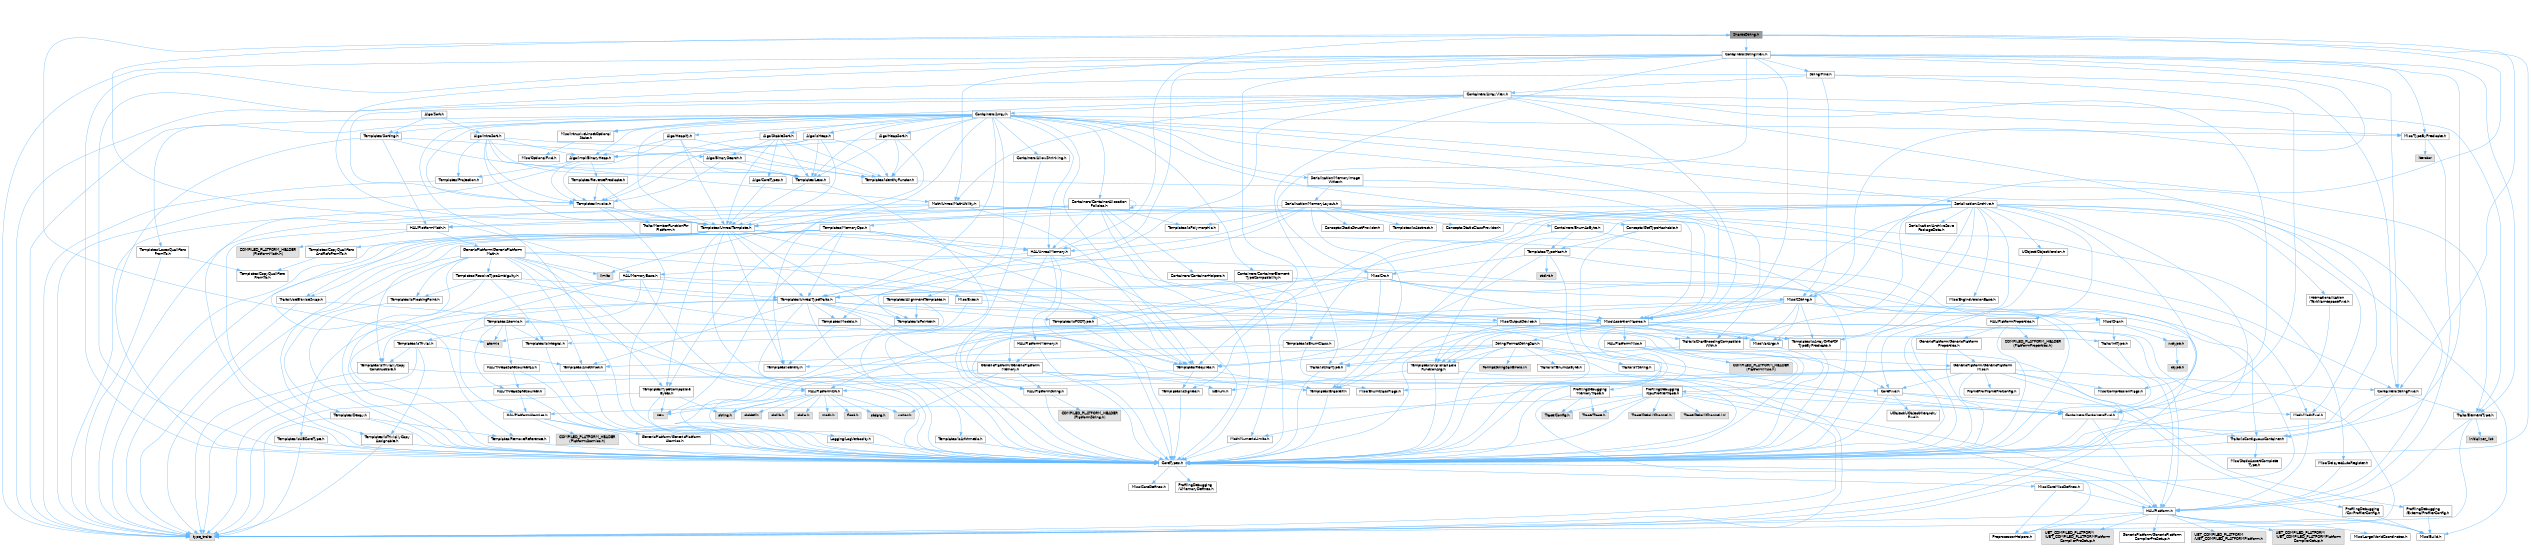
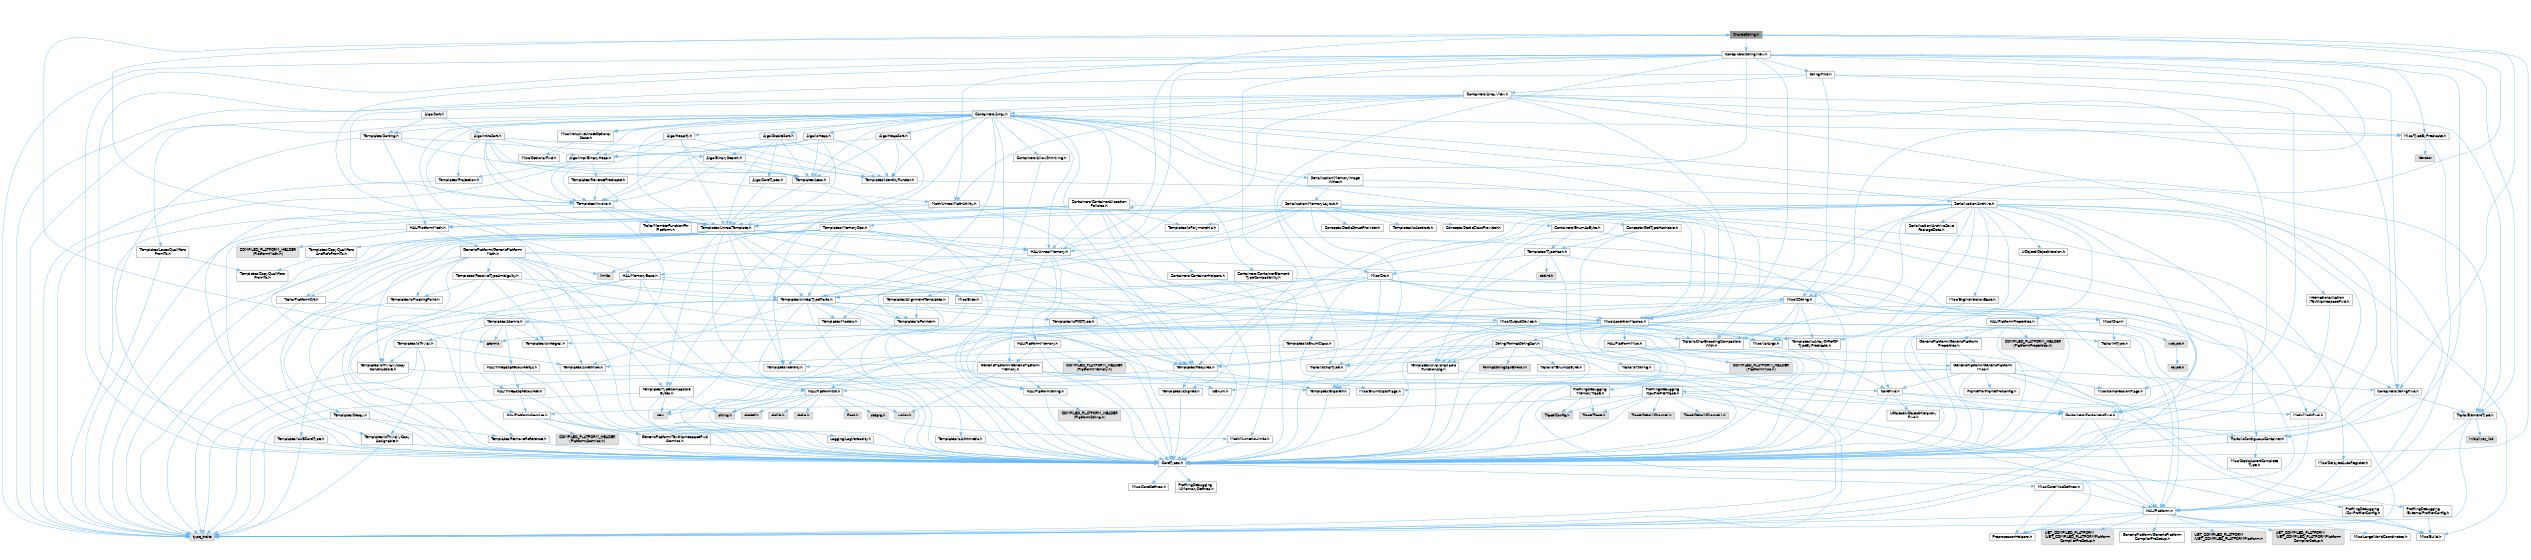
edge "Containers/Array.h" -> "Containers/ContainerAllocation Policies.h": reversed
node "Traits/UseBitwiseSwap.h": label "Traits/UseBitwiseSwap.h" -> "Traits/PlatformCrt.h"
node "COMPILED_PLATFORM_HEADER (PlatformMemory.h)": added
edge "GenericPlatform/GenericPlatform Misc.h" -> "Math/NumericLimits.h": now "stdarg.h" -> "Math/NumericLimits.h"
node "math.h": removed
node "GenericPlatform/GenericPlatform Atomics.h": label "GenericPlatform/GenericPlatform Atomics.h" -> "GenericPlatform/TextNamespaceFwd Atomics.h"
